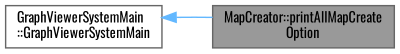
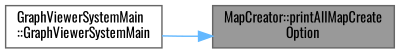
edge "MapCreator::printAllMapCreate Option" -> "GraphViewerSystemMain ::GraphViewerSystemMain": reversed
